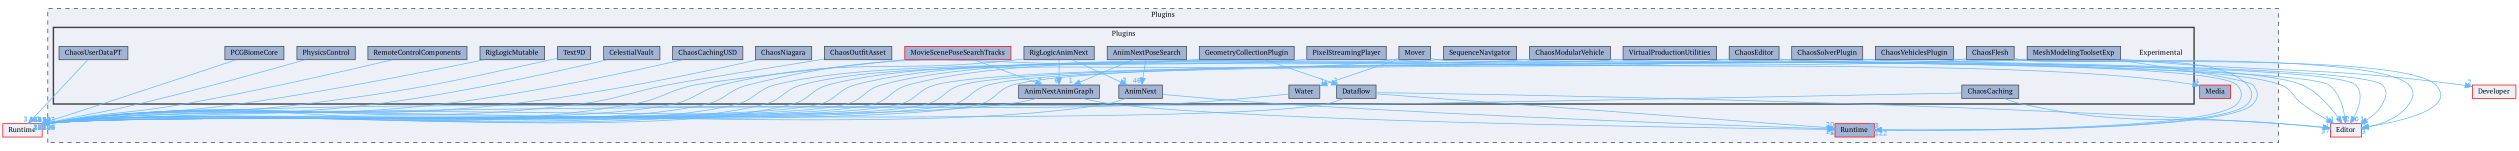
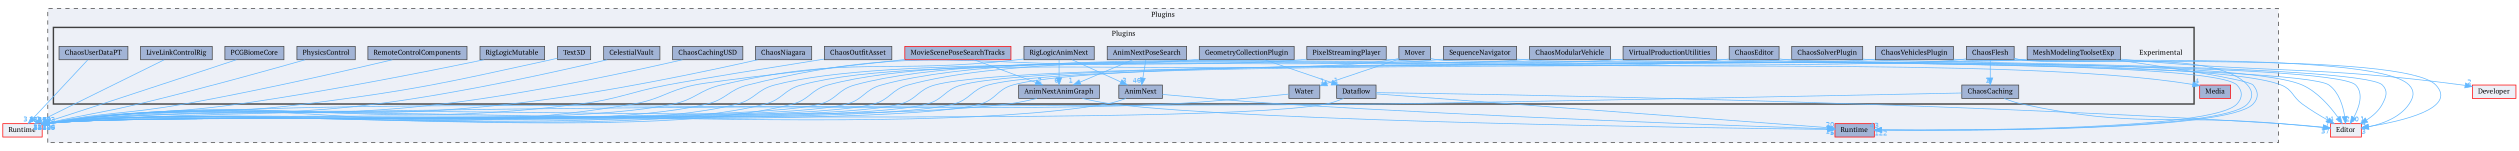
node "LiveLinkControlRig": added
node "Text9D": label "Text9D" -> "Text3D"
edge "ChaosFlesh" -> "ChaosCaching": added
